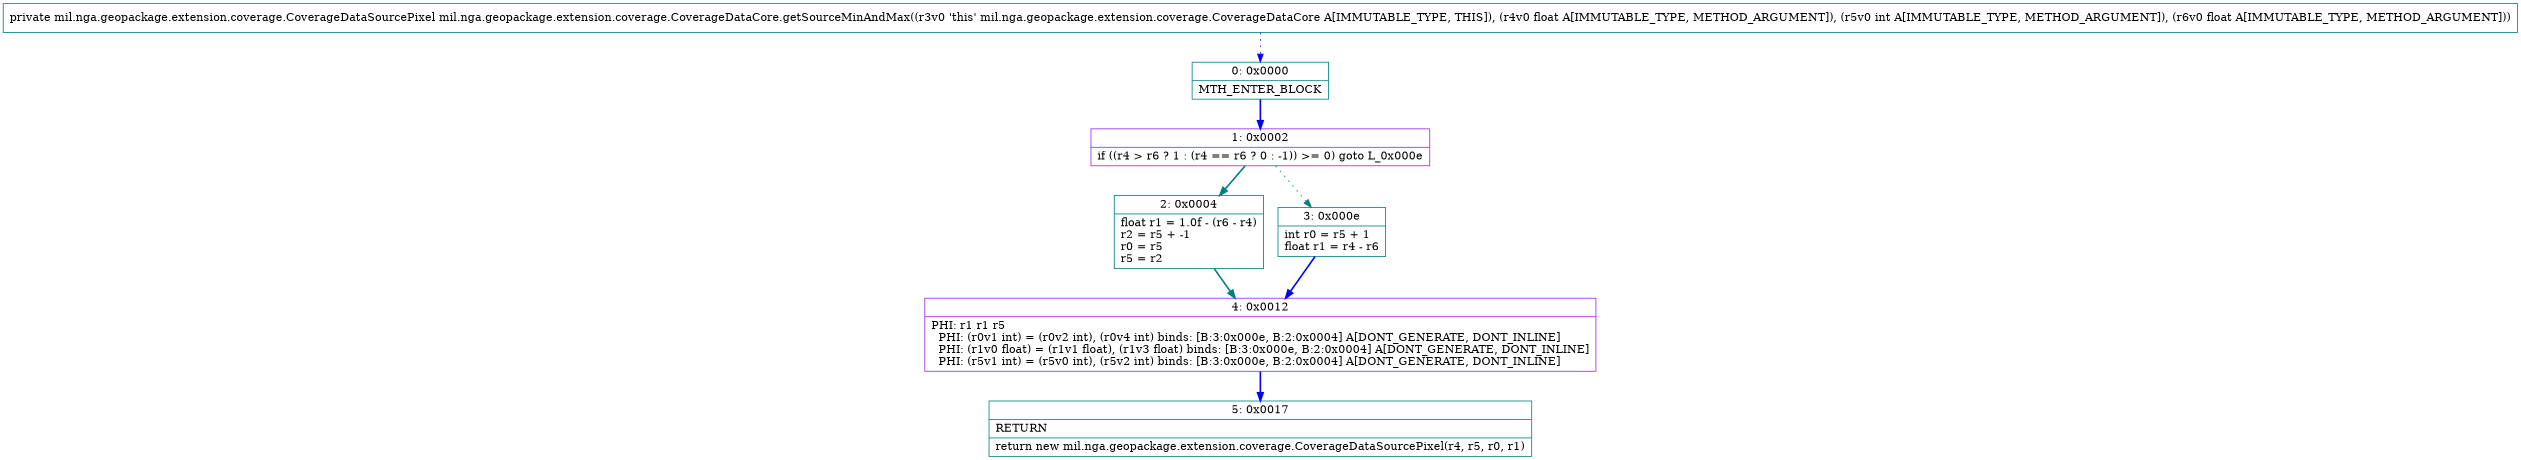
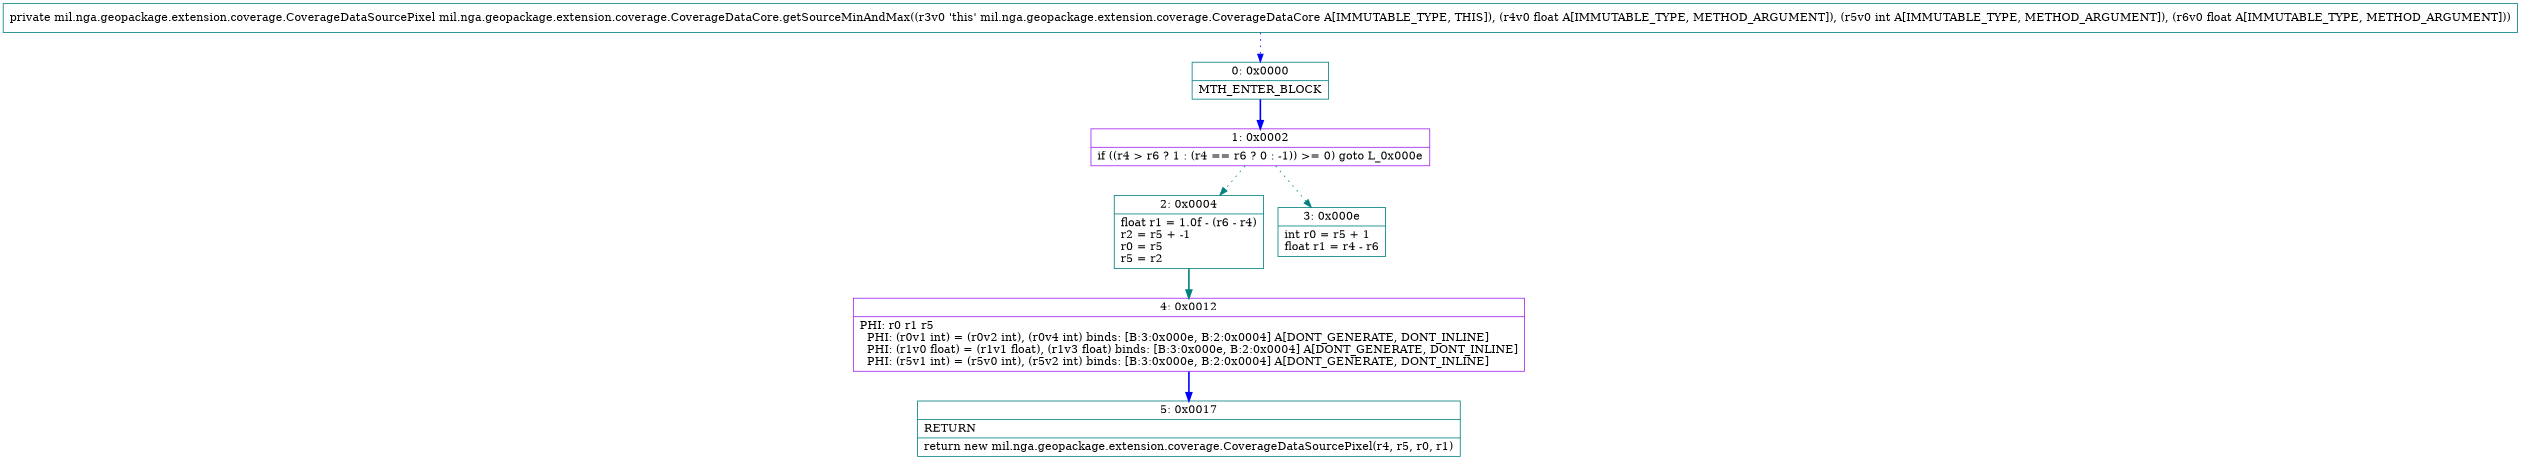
edge "1: 0x0002" -> "2: 0x0004": style bold -> dotted
edge "3: 0x000e" -> "4: 0x0012": removed
node "4: 0x0012": text "PHI: r1 r1 r5" -> "PHI: r0 r1 r5"
